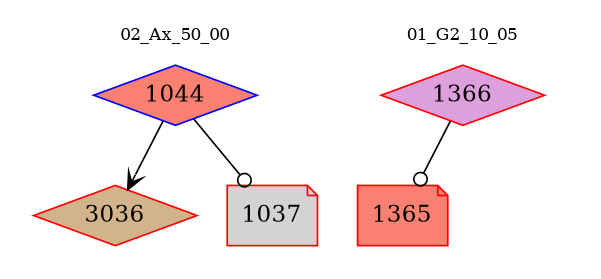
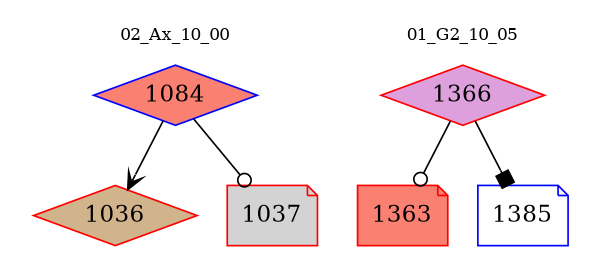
cluster "02_Ax_50_00": label "02_Ax_50_00" -> "02_Ax_10_00"
node "1044": label "1044" -> "1084"
node "3036": label "3036" -> "1036"
node "1365": label "1365" -> "1363"
node "1385": added
